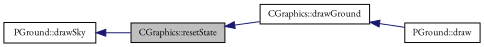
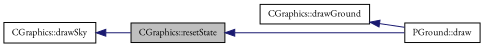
edge "CGraphics::drawGround" -> "CGraphics::resetState": now "PGround::draw" -> "CGraphics::resetState"
node "PGround::drawSky": label "PGround::drawSky" -> "CGraphics::drawSky"
